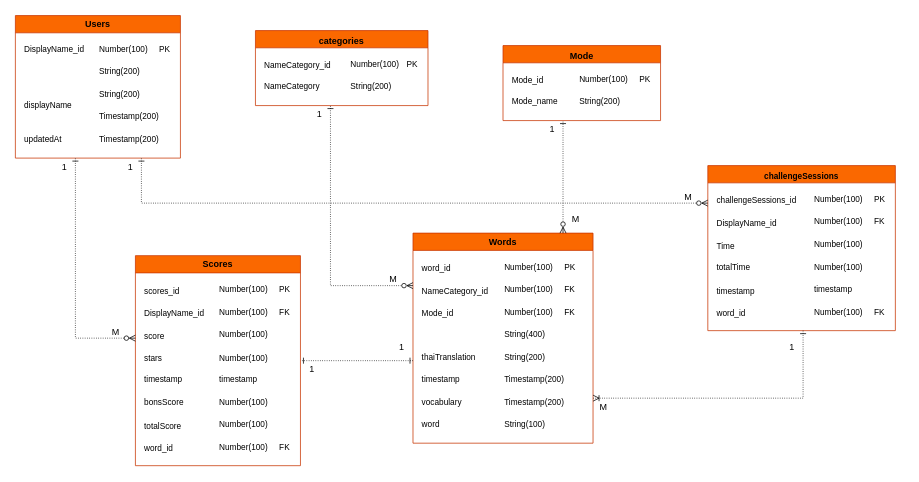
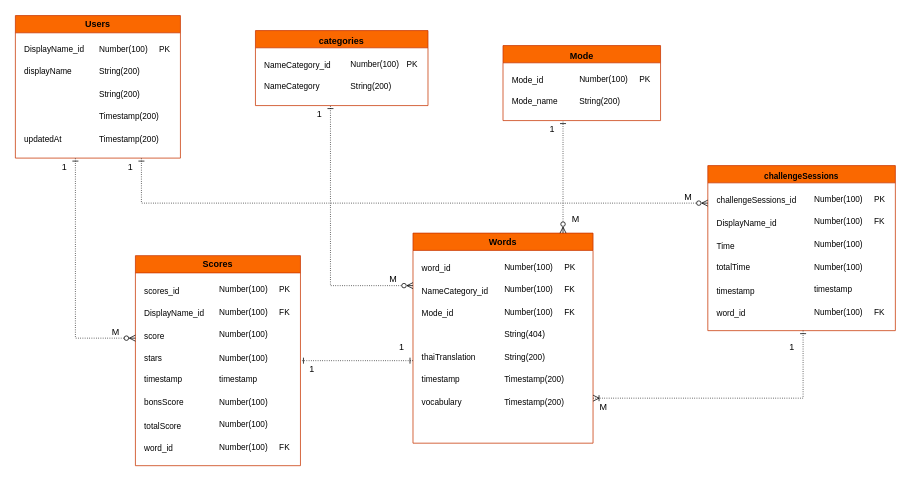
node "displayName": moved (57, 105) -> (57, 72)
node "String(400)": label "String(400)" -> "String(404)"
node "word": removed
node "String(100)": removed
